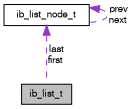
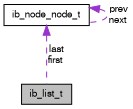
node "ib_list_node_t": label "ib_list_node_t" -> "ib_node_node_t"
